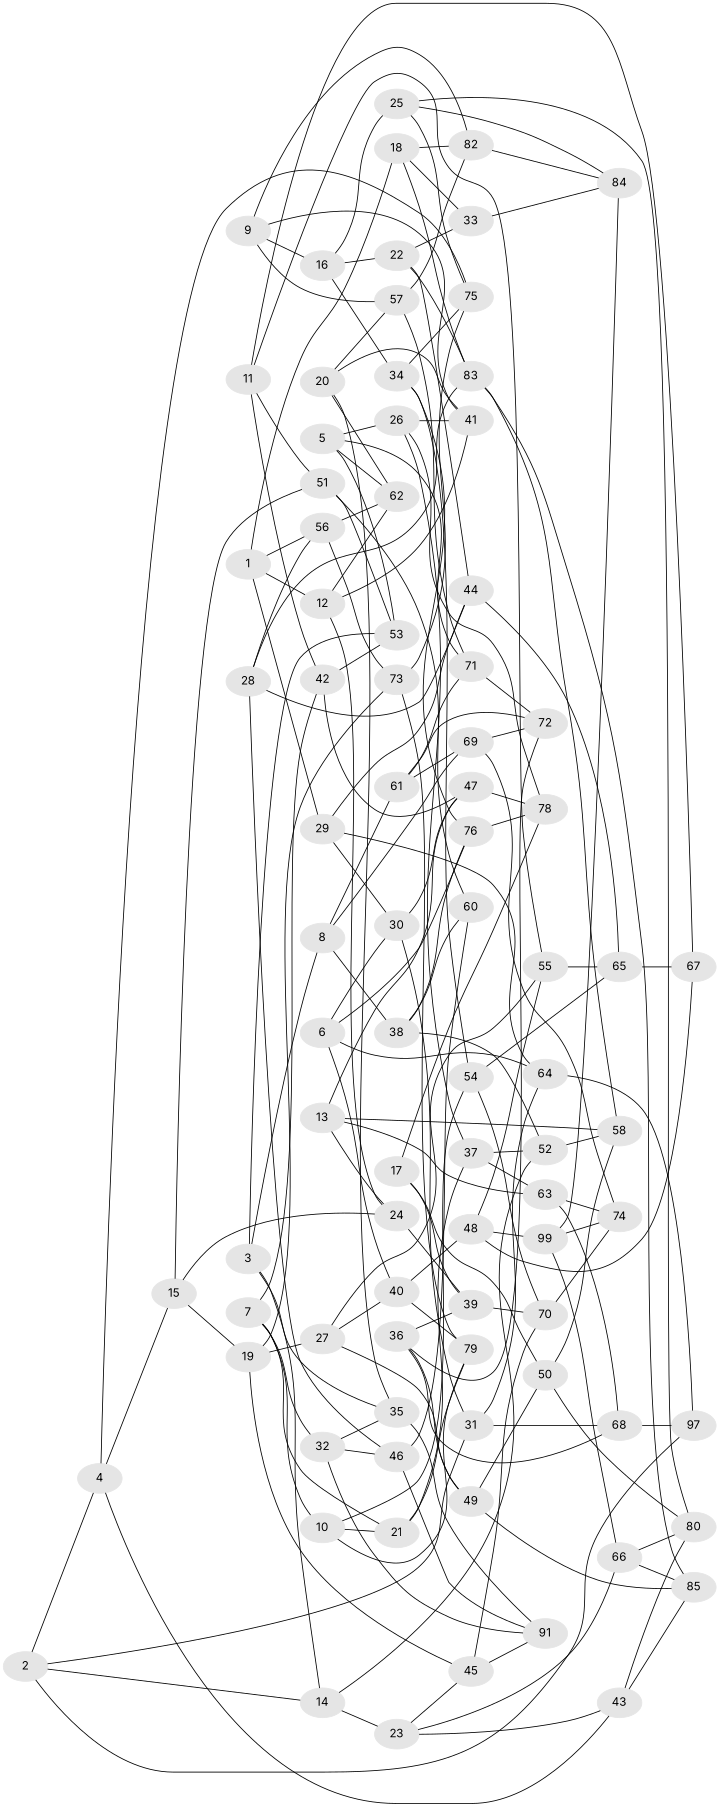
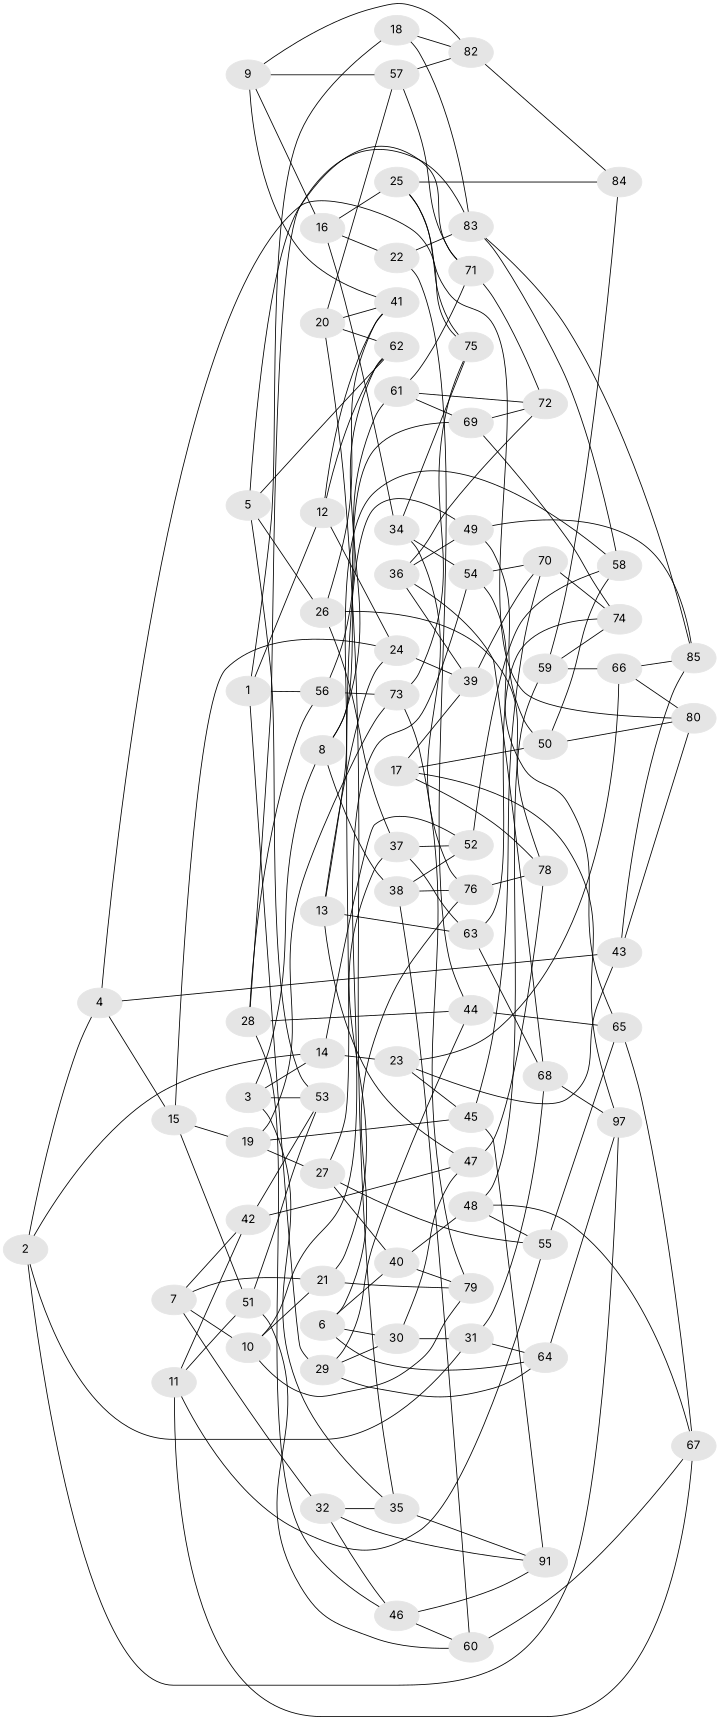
node "33": removed
edge "17" -- "97": added
node "99": label "99" -> "59"
edge "67" -- "60": added
